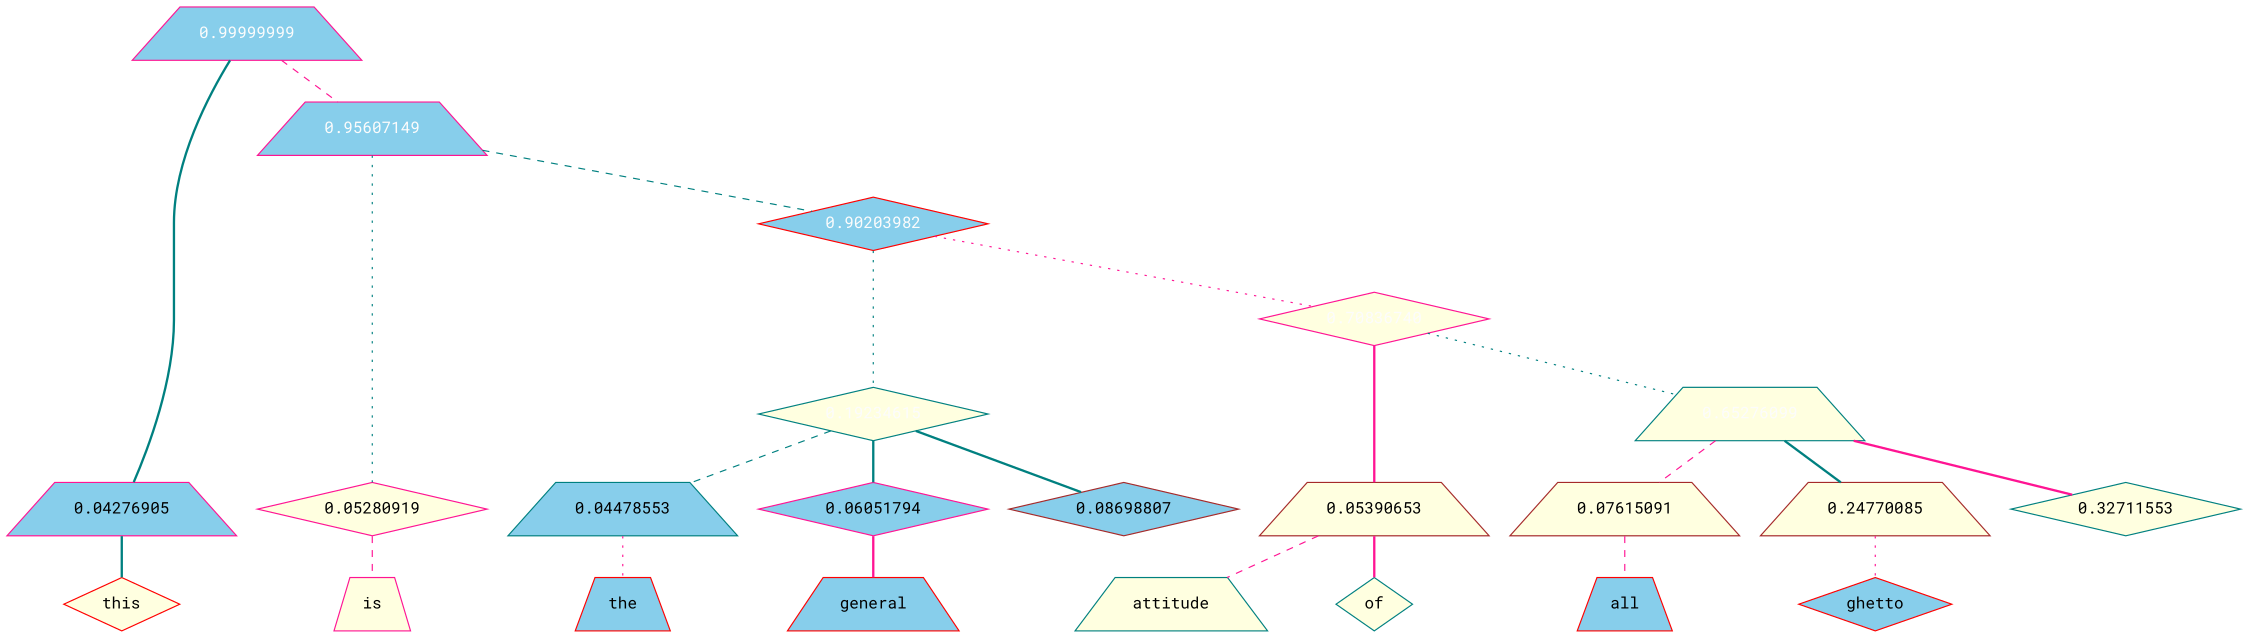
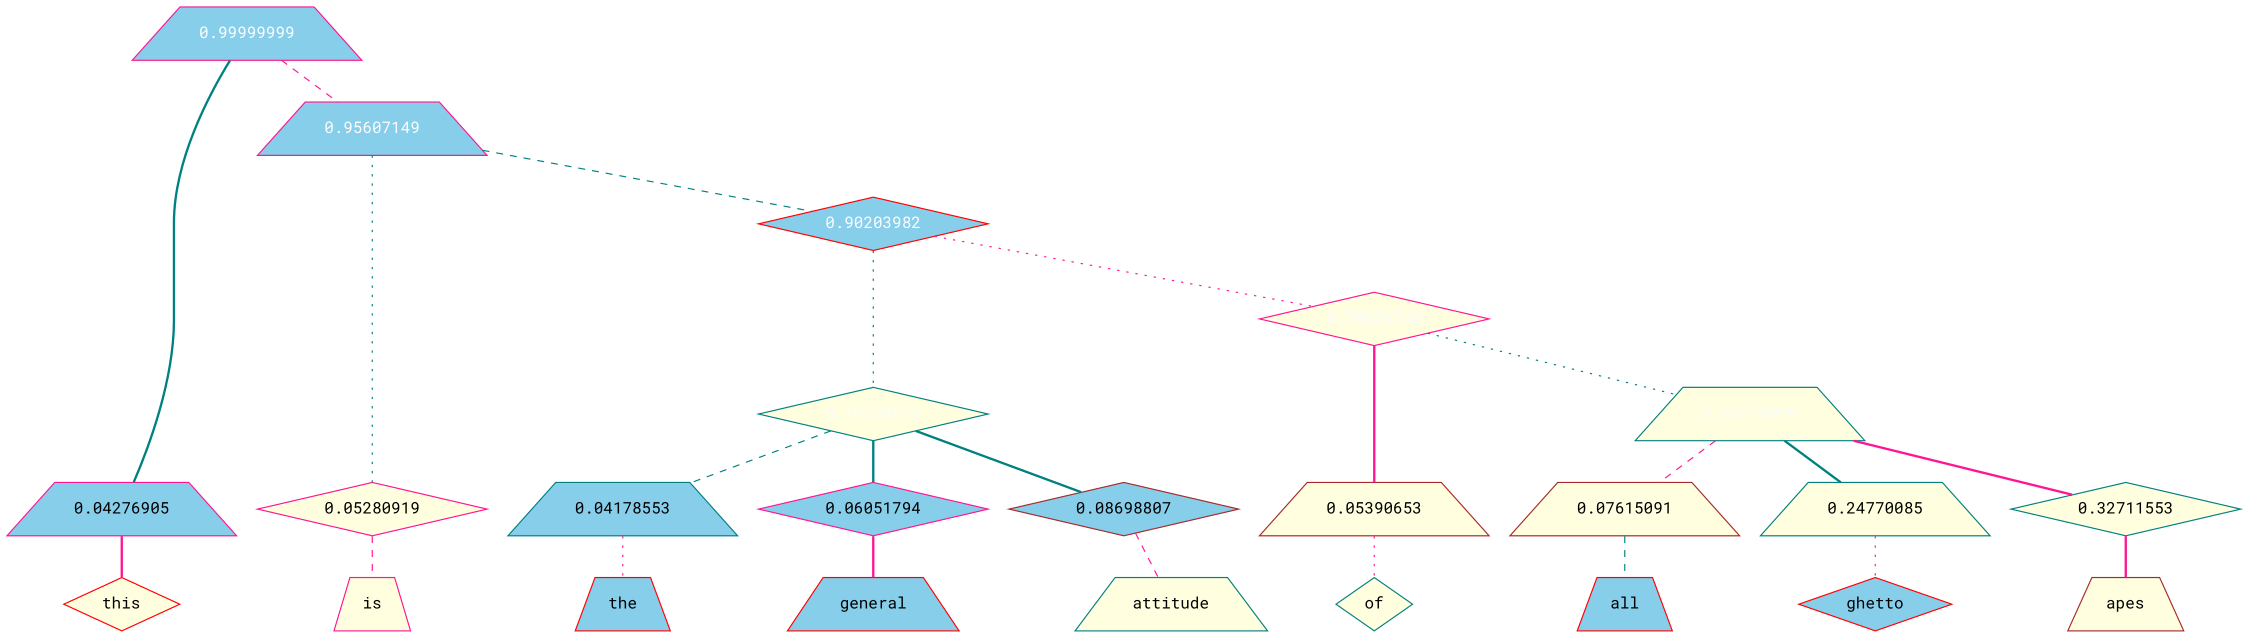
node "0.04478553": label "0.04478553" -> "0.04178553"
node "0.24770085": color brown -> teal
edge "0.04276905" -- "this": color teal -> deeppink
edge "0.05390653" -- "attitude": now "0.08698807" -- "attitude"
edge "0.05390653" -- "of": style bold -> dotted
edge "0.07615091" -- "all": color deeppink -> teal
node "apes": added
